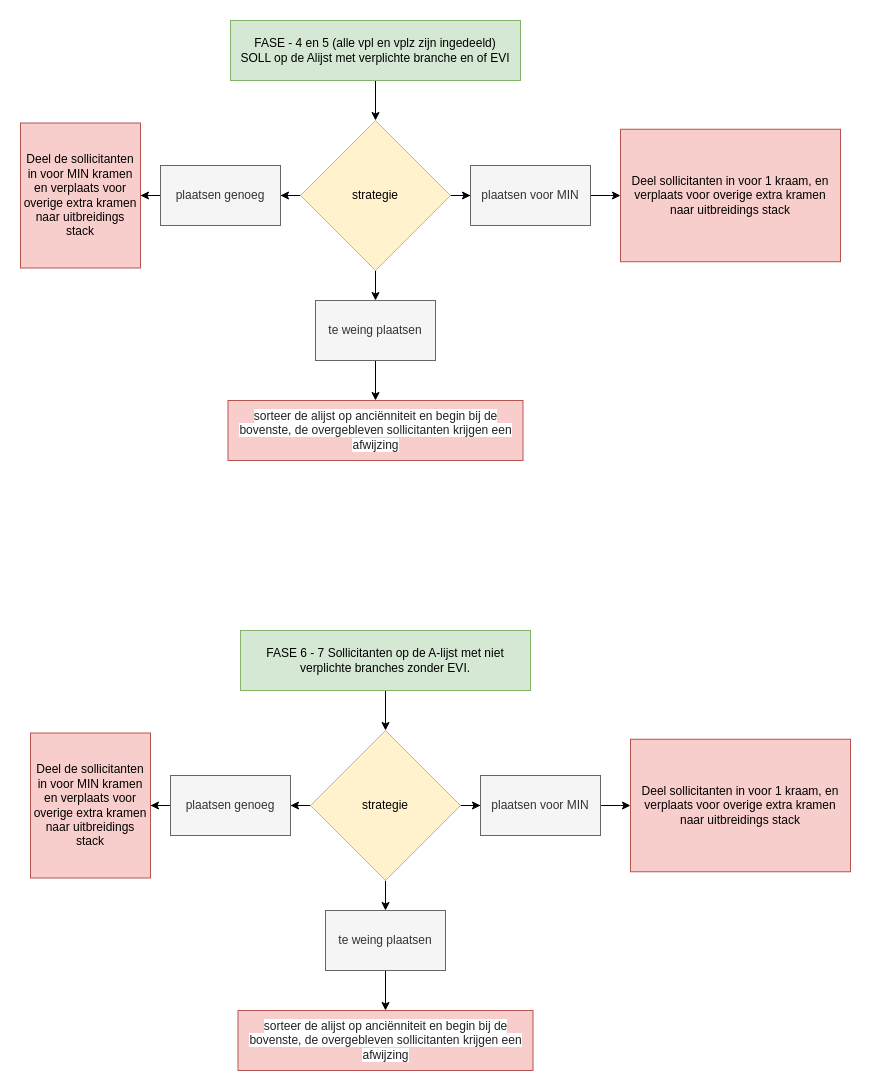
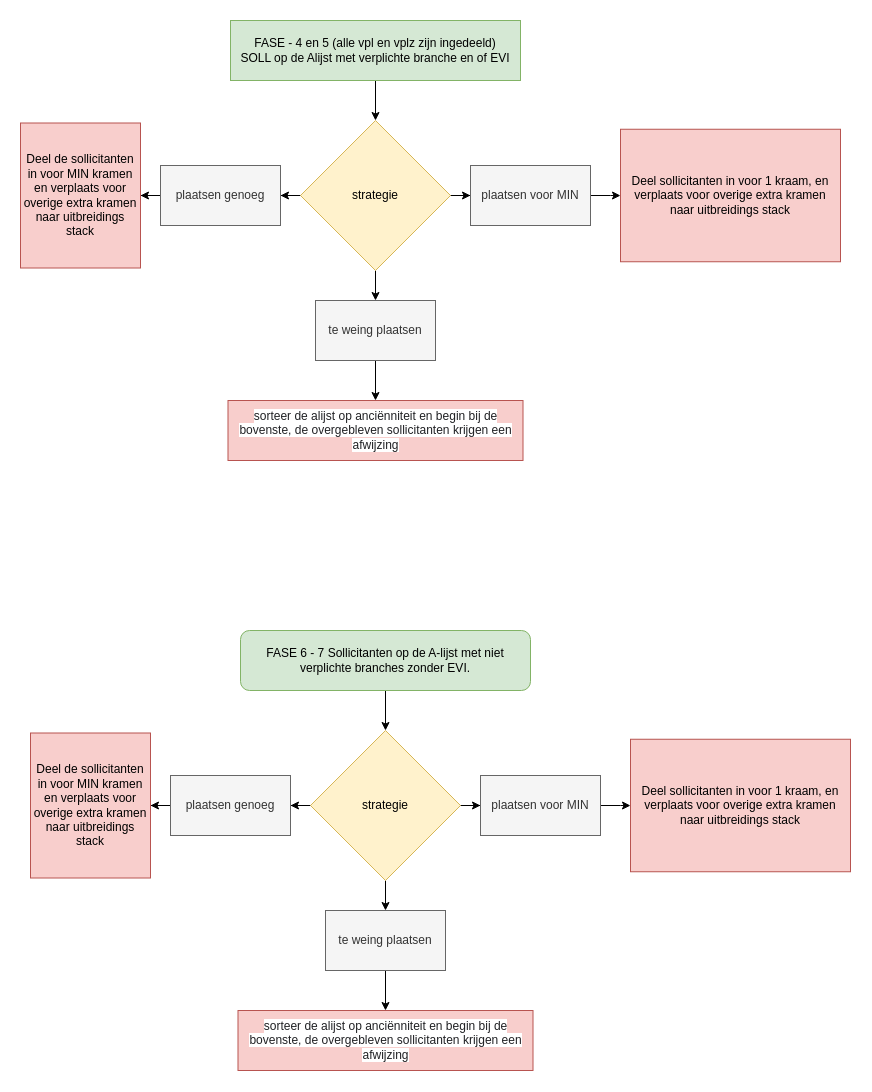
node "FASE 6 - 7 Sollicitanten op de A-lijst met niet verplichte branches zonder EVI.": shape rectangle -> rounded rectangle
